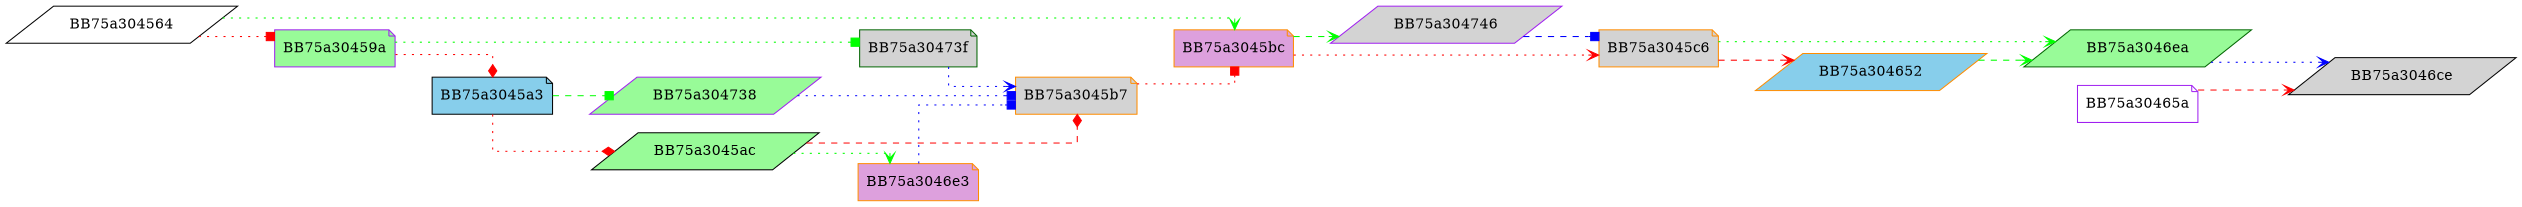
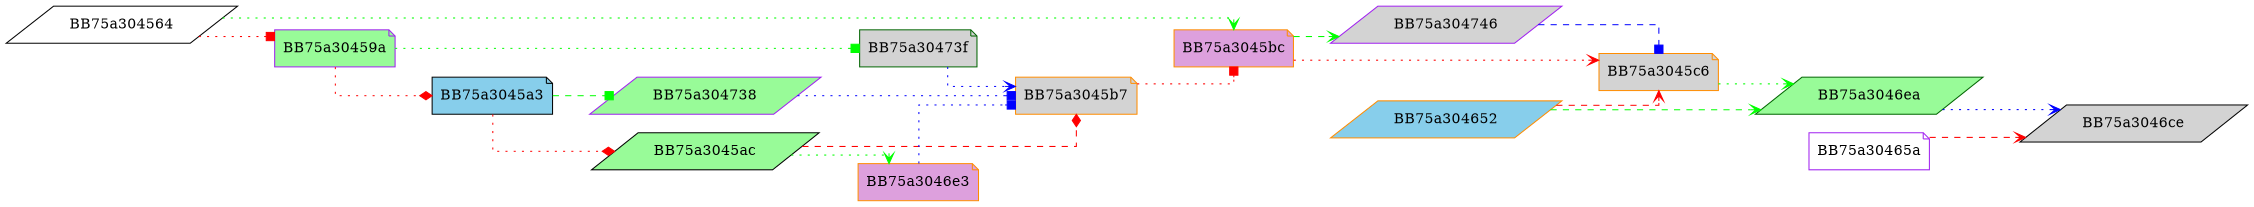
edge "BB75a3045c6" -> "BB75a304652": reversed
